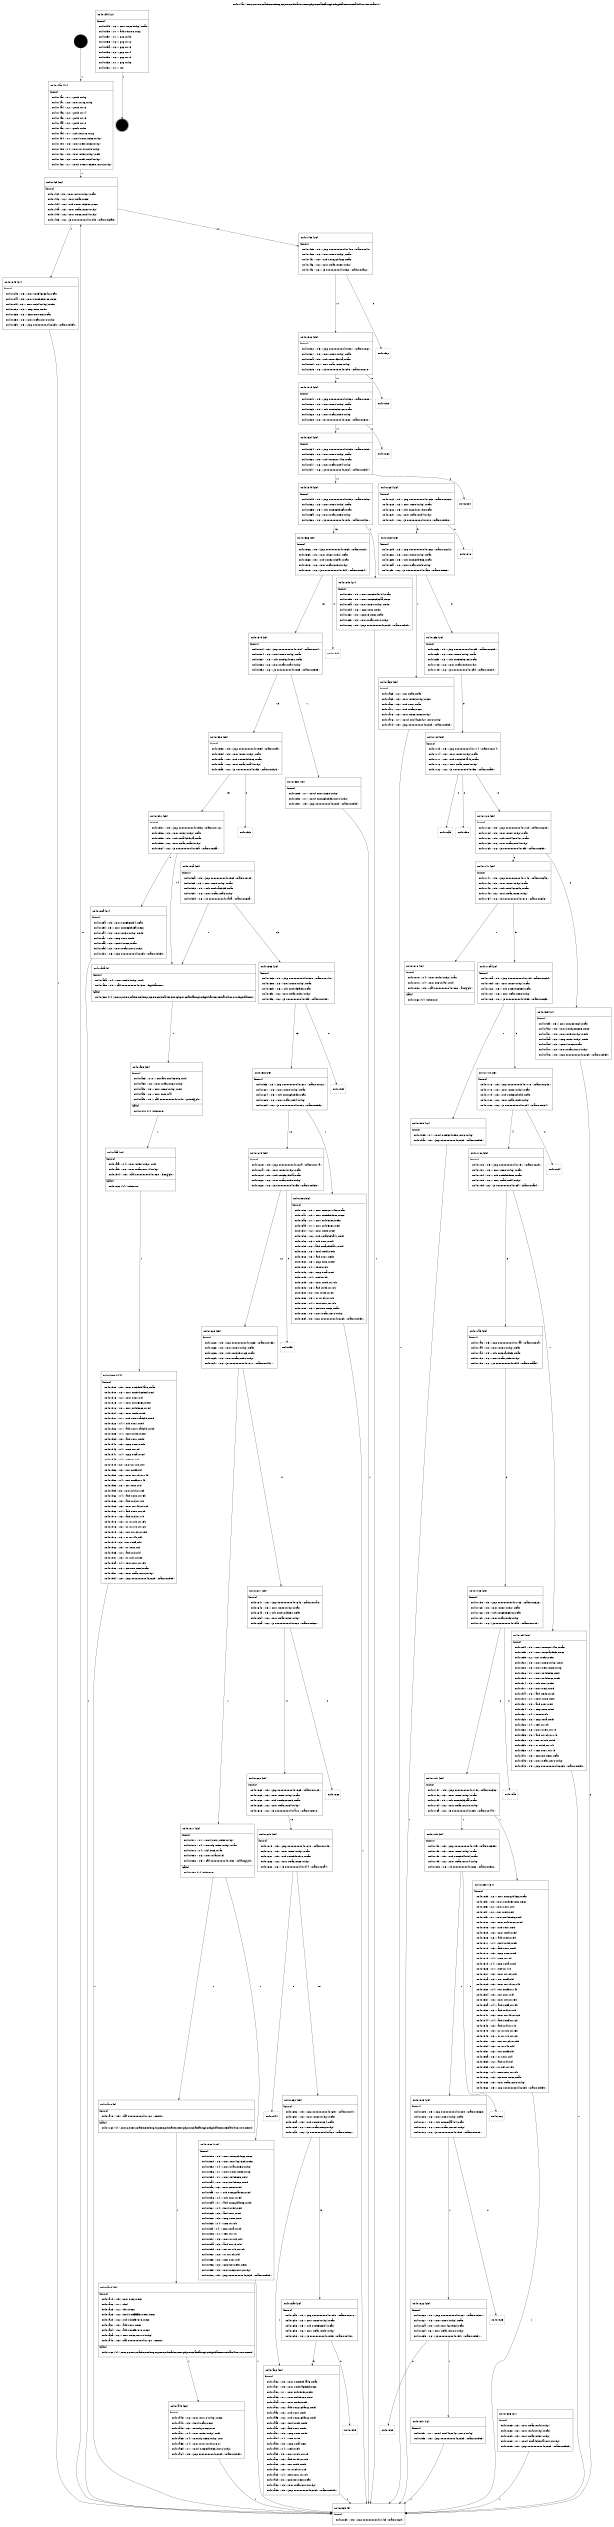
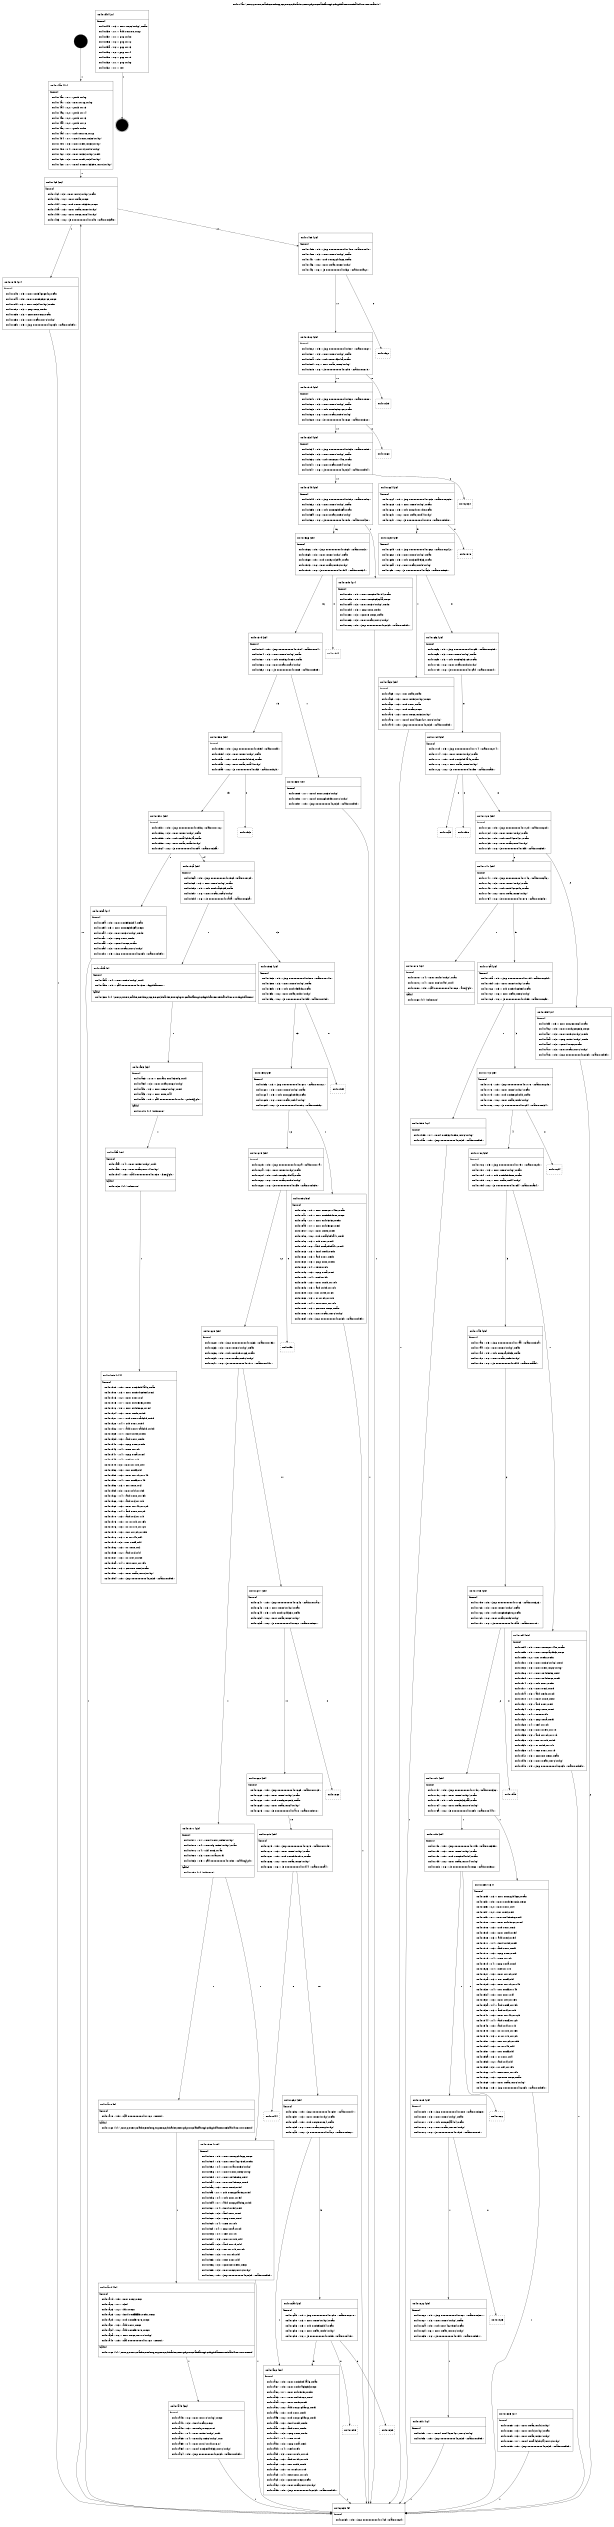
edge "0x4015b1 [25]" -> "0x401ada [9]": now "0x4015b1 [25]" -> "0x4015ca [25]"
edge "0x401b09 [144]" -> "0x40203b [5]": removed, label "1"
edge "0x401822 [25]" -> "0x40183b": now "0x4016ab [25]" -> "0x40183b"
